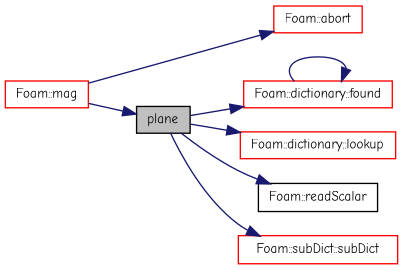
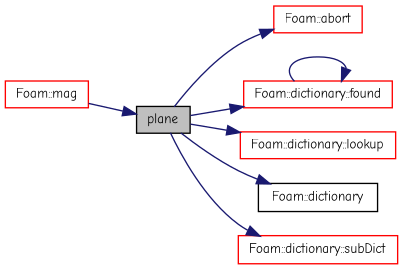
edge "Foam::mag" -> "Foam::abort": now "plane" -> "Foam::abort"
node "Foam::readScalar": label "Foam::readScalar" -> "Foam::dictionary"
node "Foam::subDict::subDict": label "Foam::subDict::subDict" -> "Foam::dictionary::subDict"
